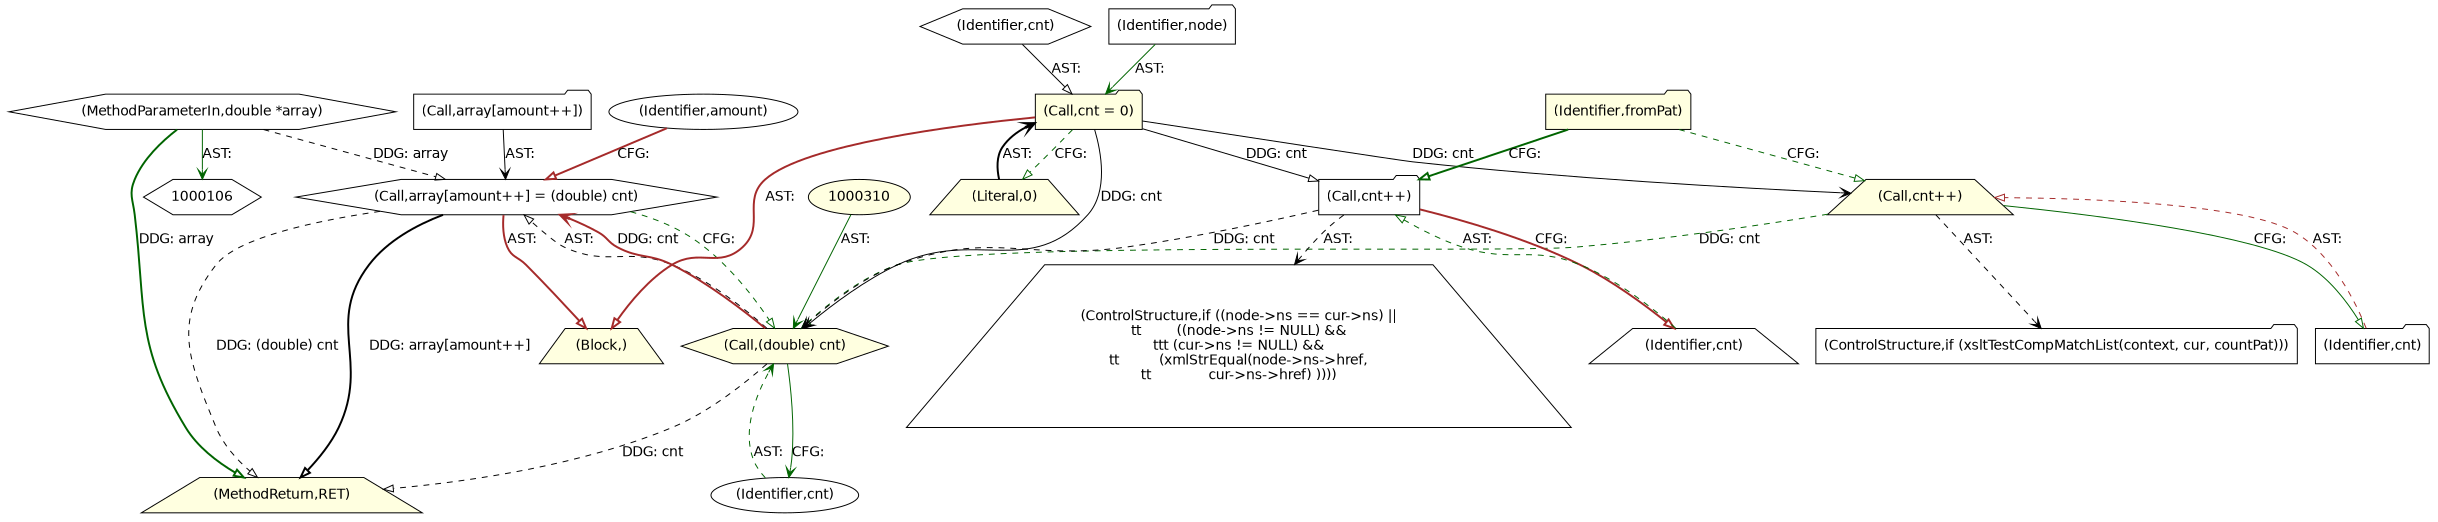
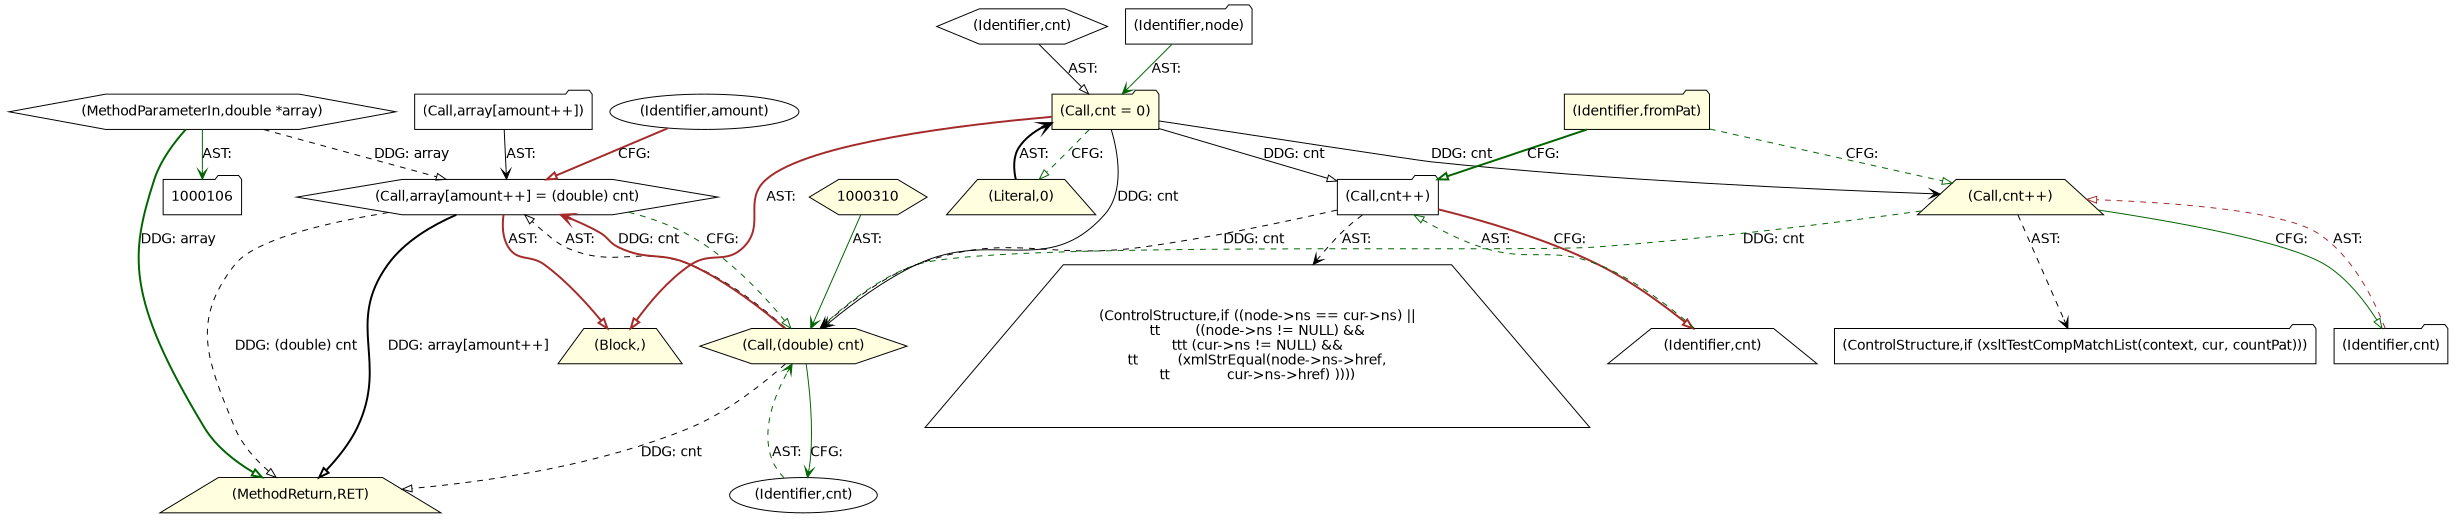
node "1000106": shape hexagon -> folder
node "1000310": shape ellipse -> hexagon
